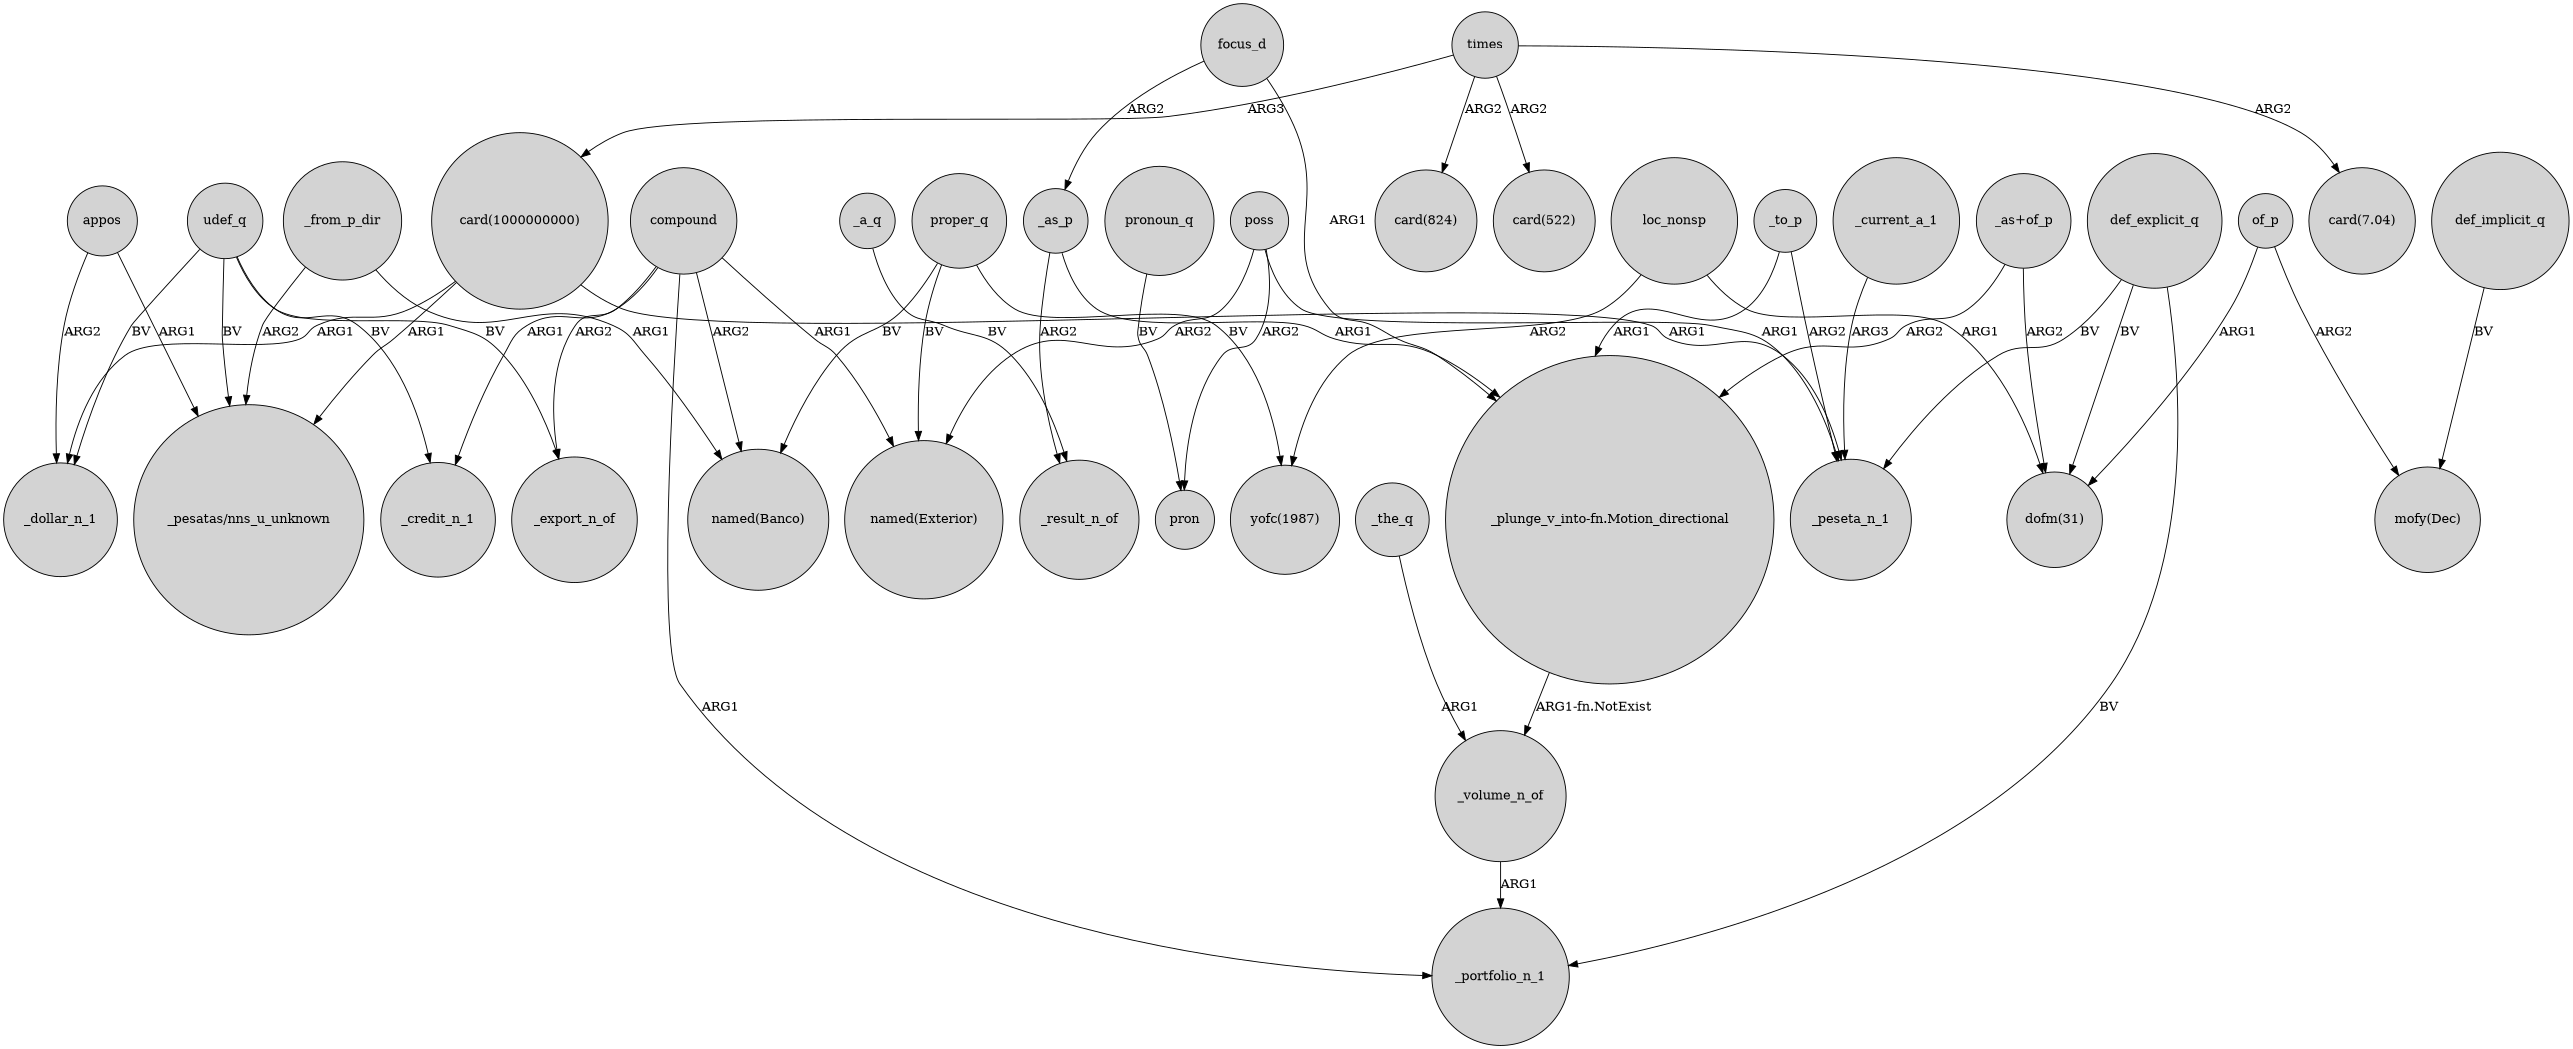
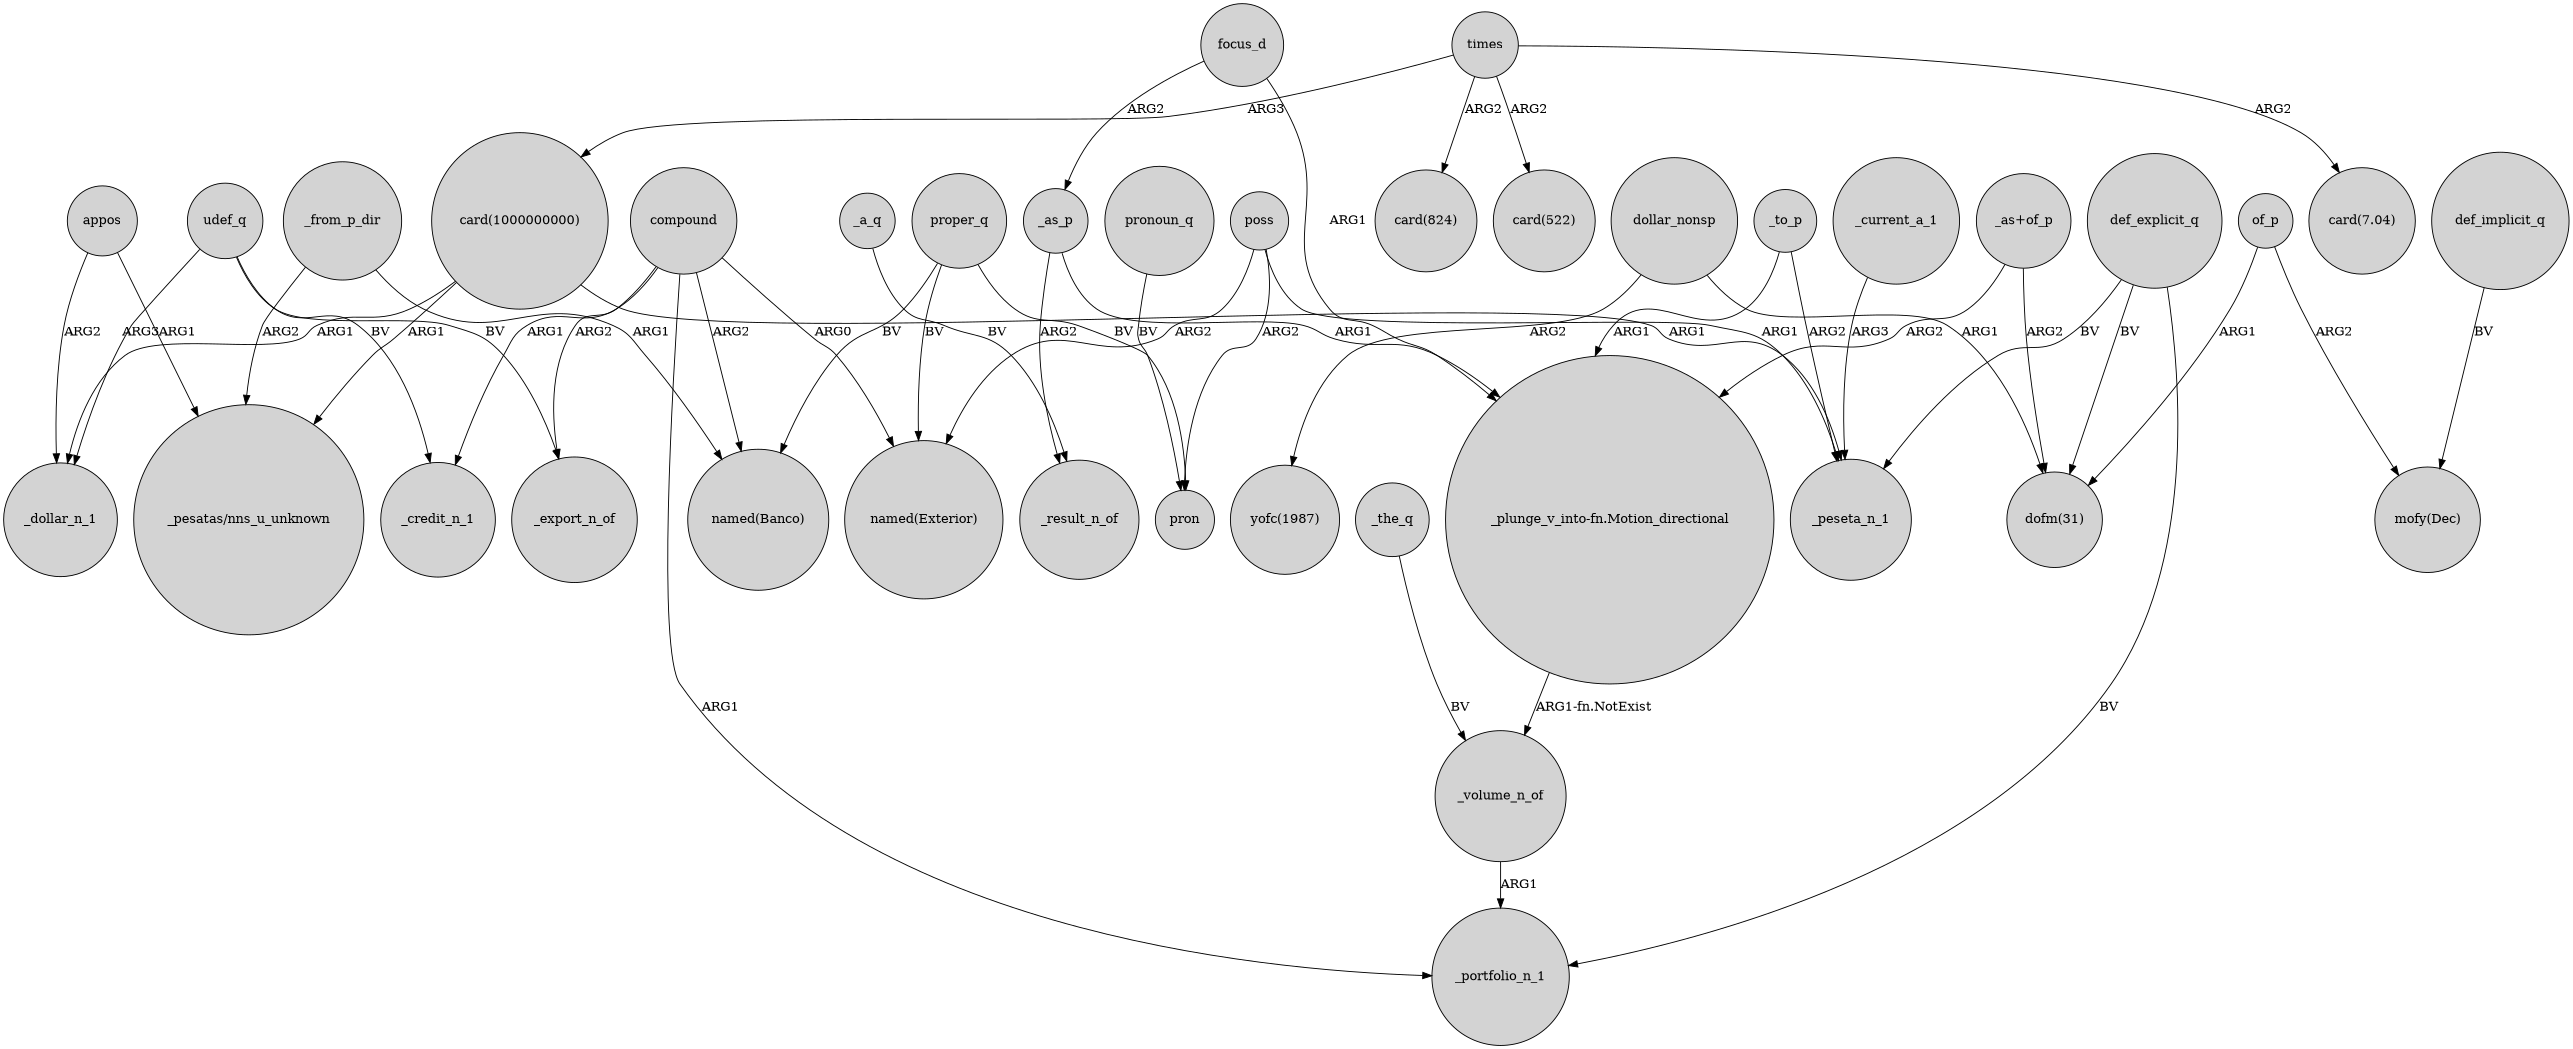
node "loc_nonsp": label "loc_nonsp" -> "dollar_nonsp"
edge "udef_q" -> "_pesatas/nns_u_unknown": removed, label "BV"
edge "proper_q" -> "yofc(1987)": now "proper_q" -> "pron"
edge "udef_q" -> "_dollar_n_1": label "BV" -> "ARG3"
edge "compound" -> "named(Exterior)": label "ARG1" -> "ARG0"
edge "_the_q" -> "_volume_n_of": label "ARG1" -> "BV"
